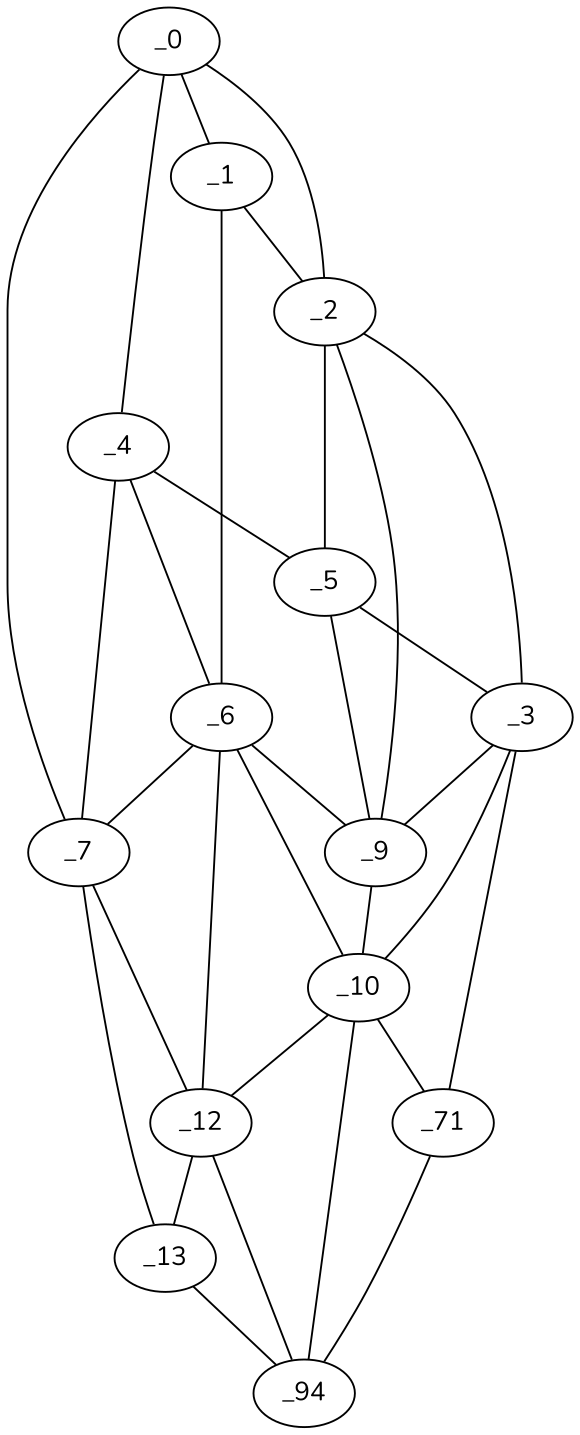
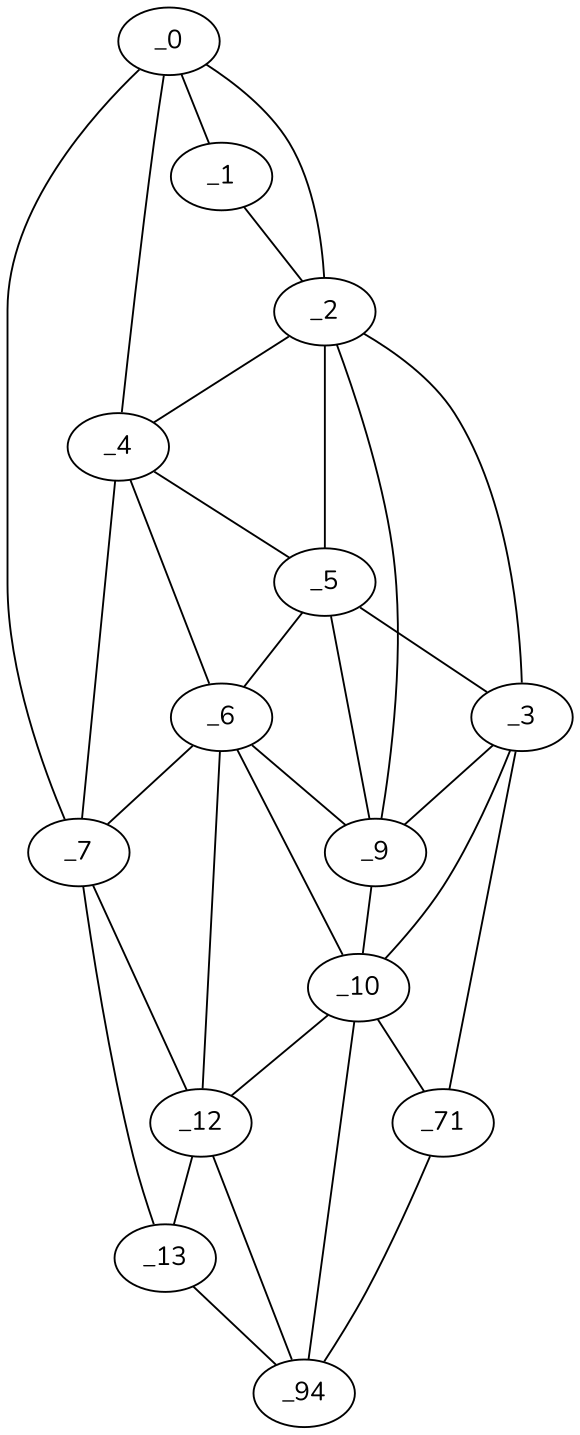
edge "_2" -- "_4": added
edge "_1" -- "_6": now "_5" -- "_6"
